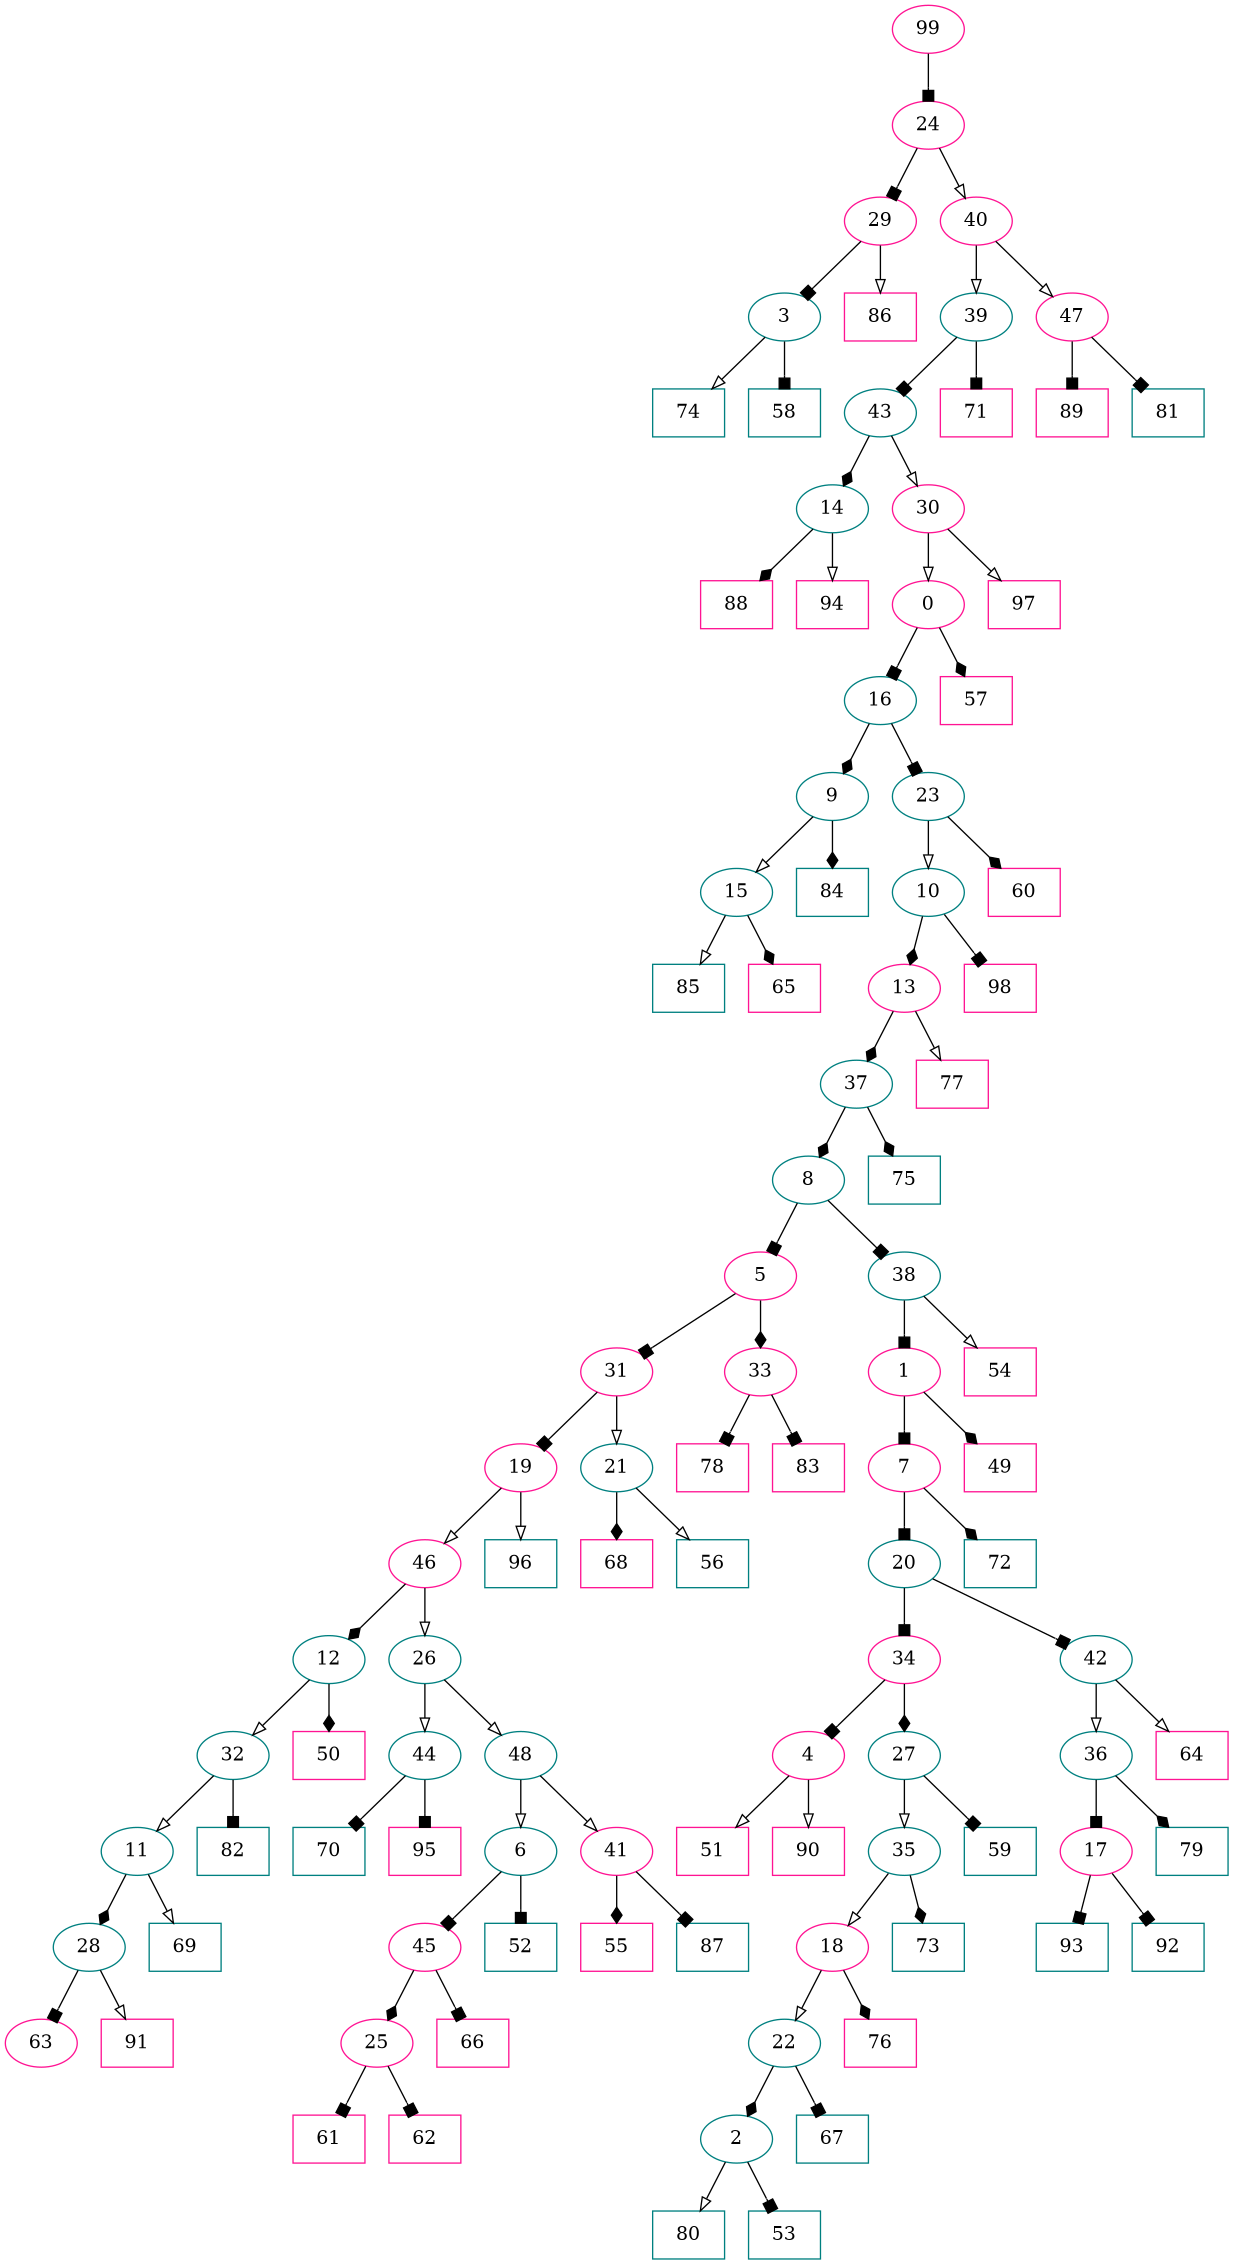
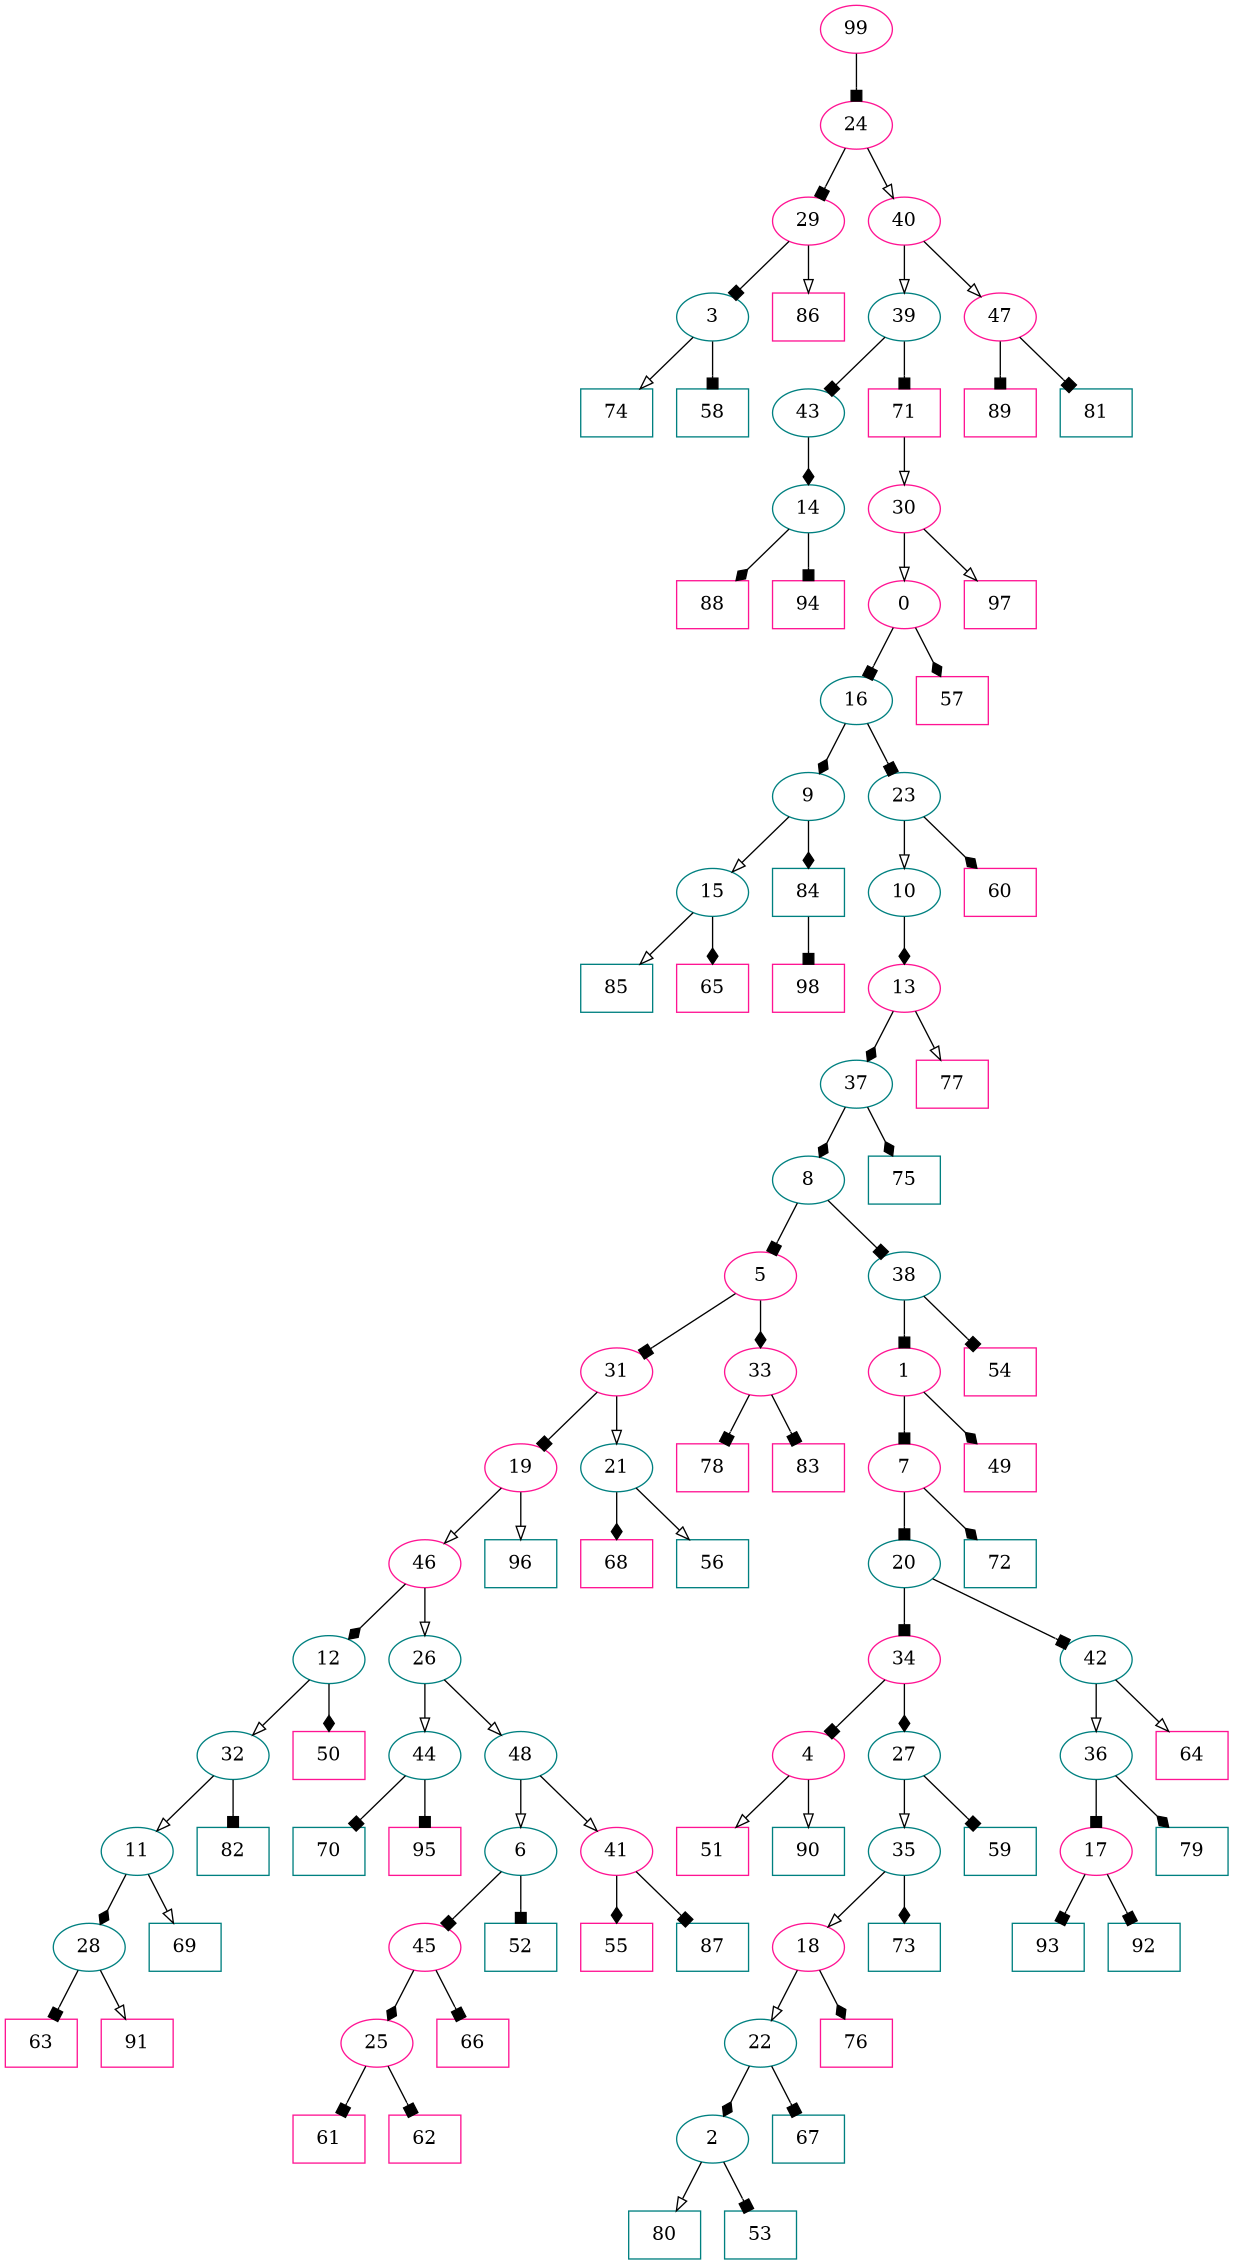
edge "43" -> "30": now "71" -> "30"
edge "14" -> "94": arrowhead onormal -> box
edge "10" -> "98": now "84" -> "98"
edge "38" -> "54": arrowhead onormal -> box
node "90": color deeppink -> teal
node "63": shape ellipse -> box
